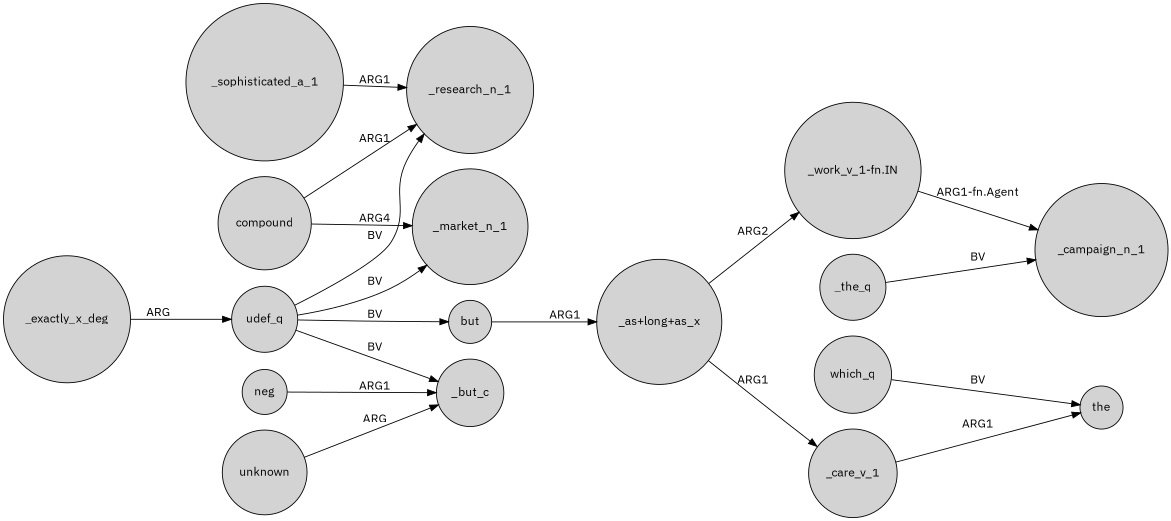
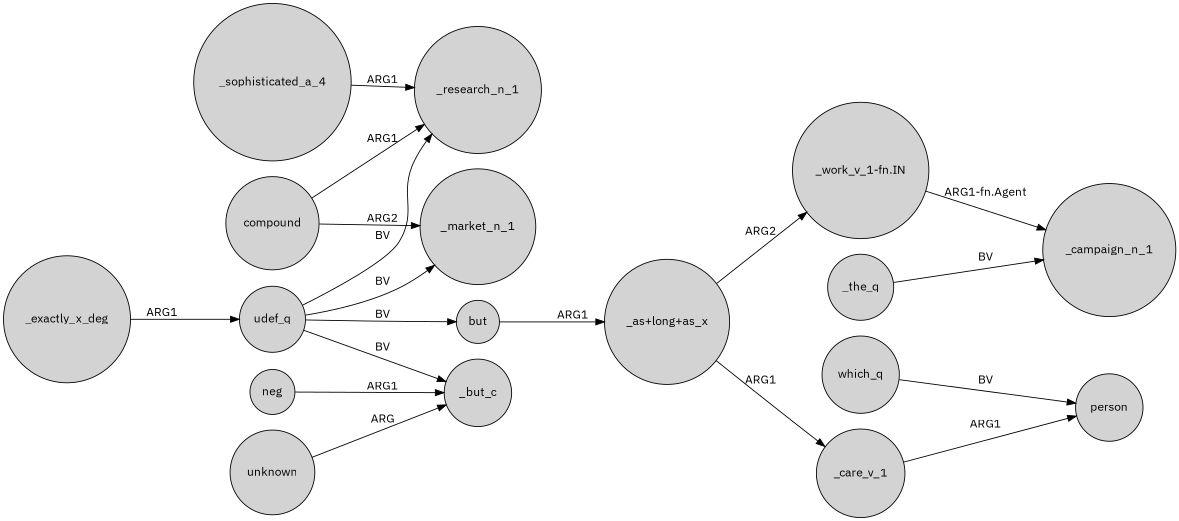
node "_sophisticated_a_1": label "_sophisticated_a_1" -> "_sophisticated_a_4"
edge "compound" -> "_market_n_1": label "ARG4" -> "ARG2"
edge "_exactly_x_deg" -> "udef_q": label "ARG" -> "ARG1"
node "the": label "the" -> "person"
